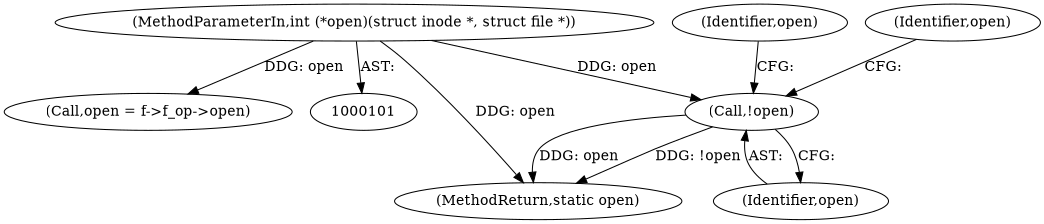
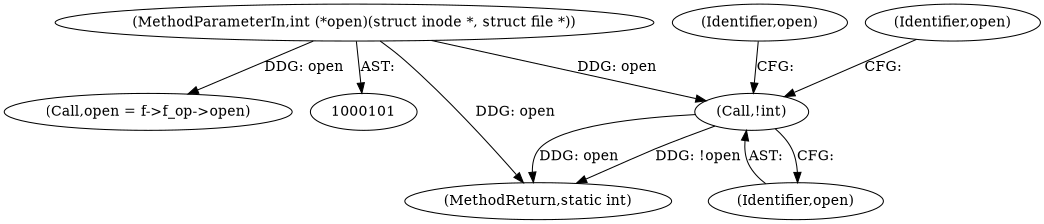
node "(Call,!open)": label "(Call,!open)" -> "(Call,!int)"
node "(MethodReturn,static open)": label "(MethodReturn,static open)" -> "(MethodReturn,static int)"
